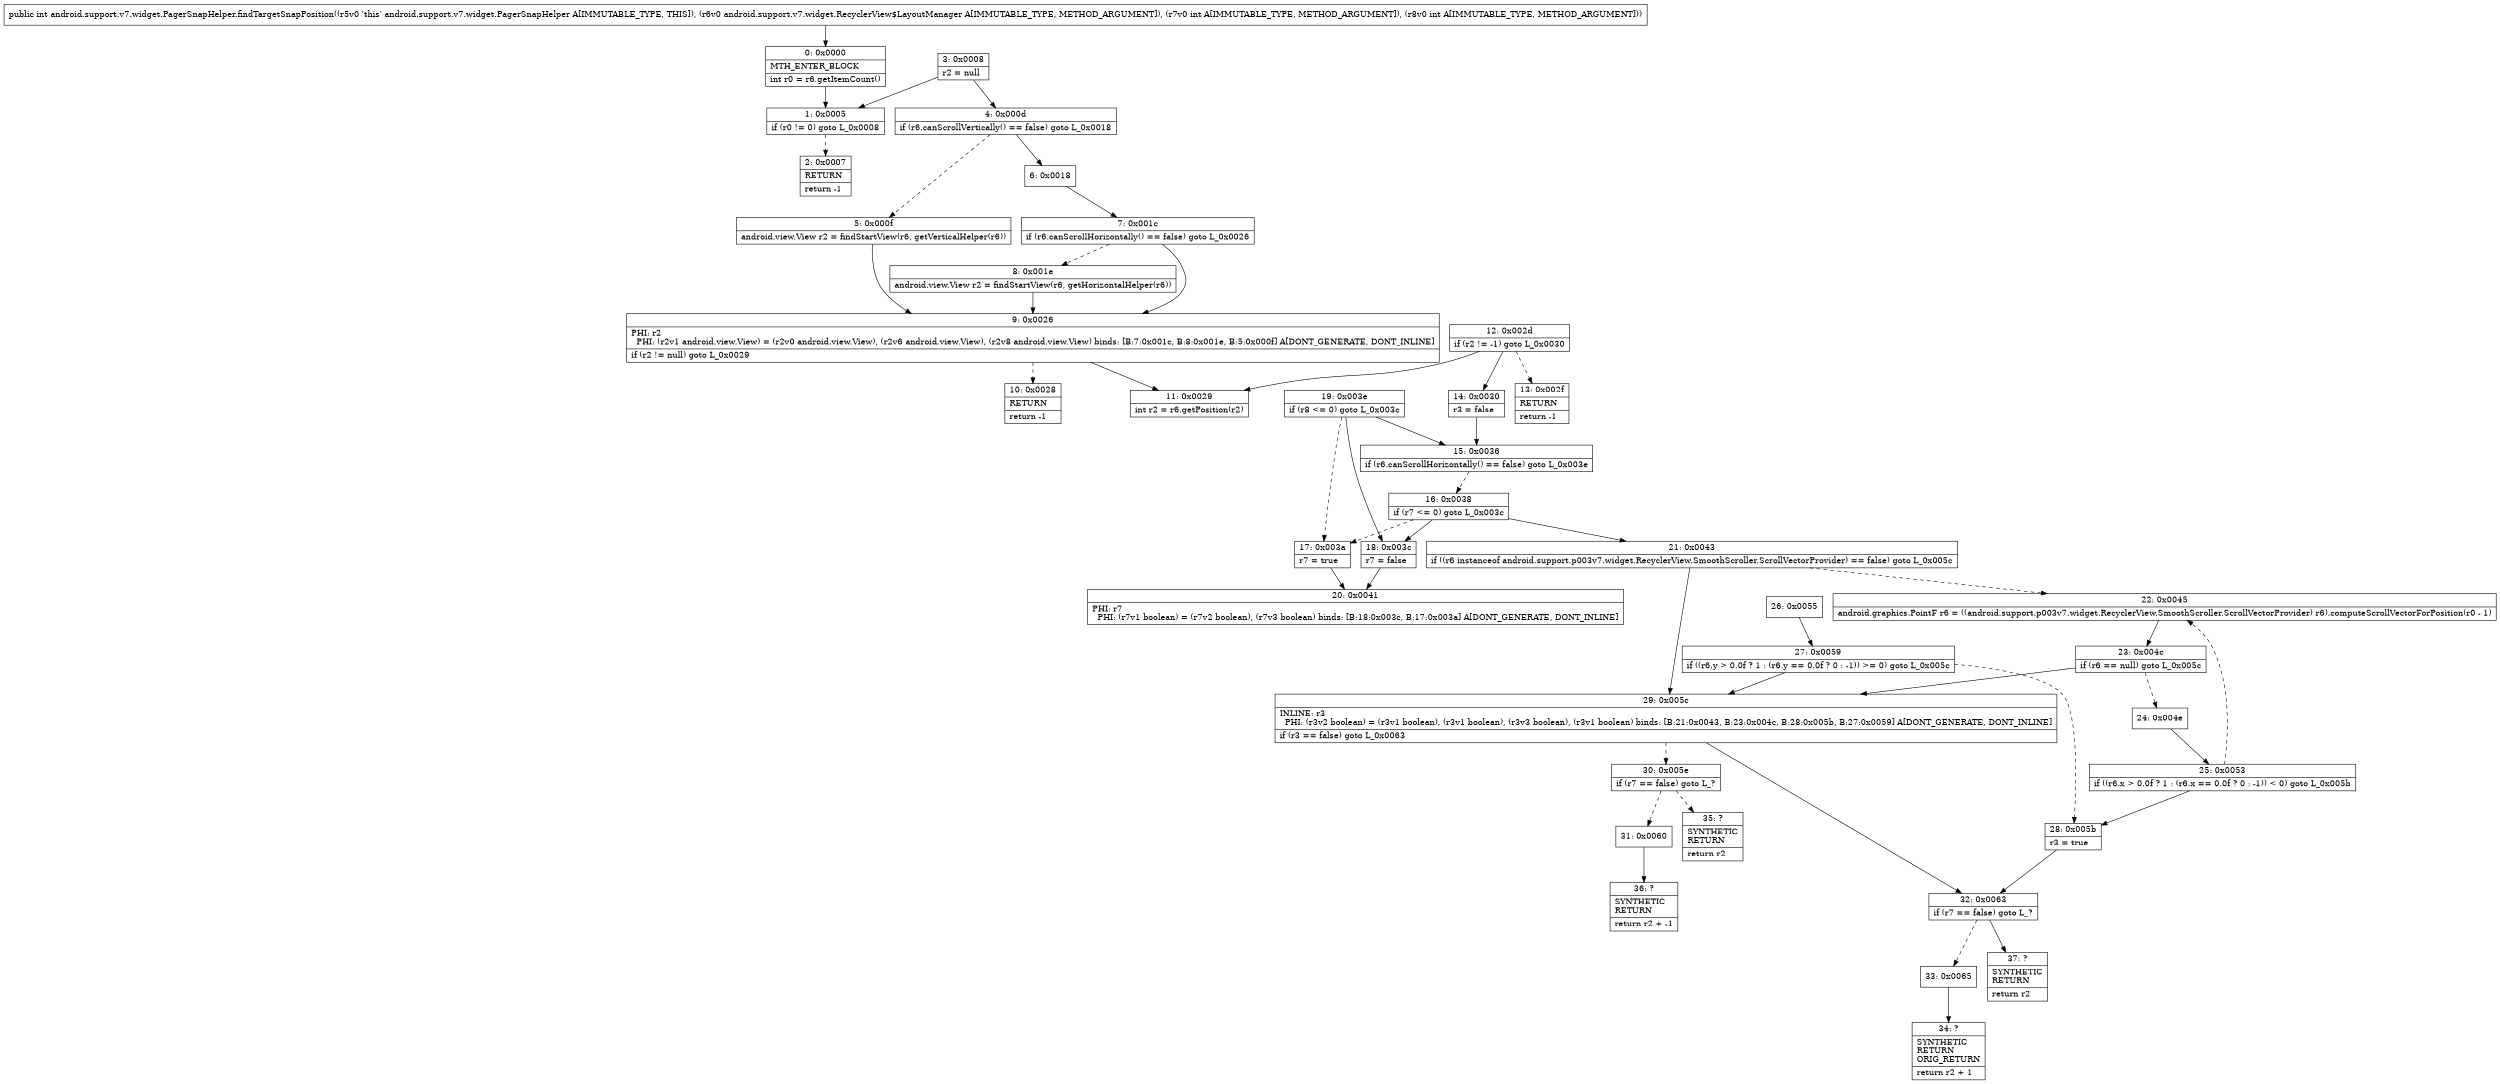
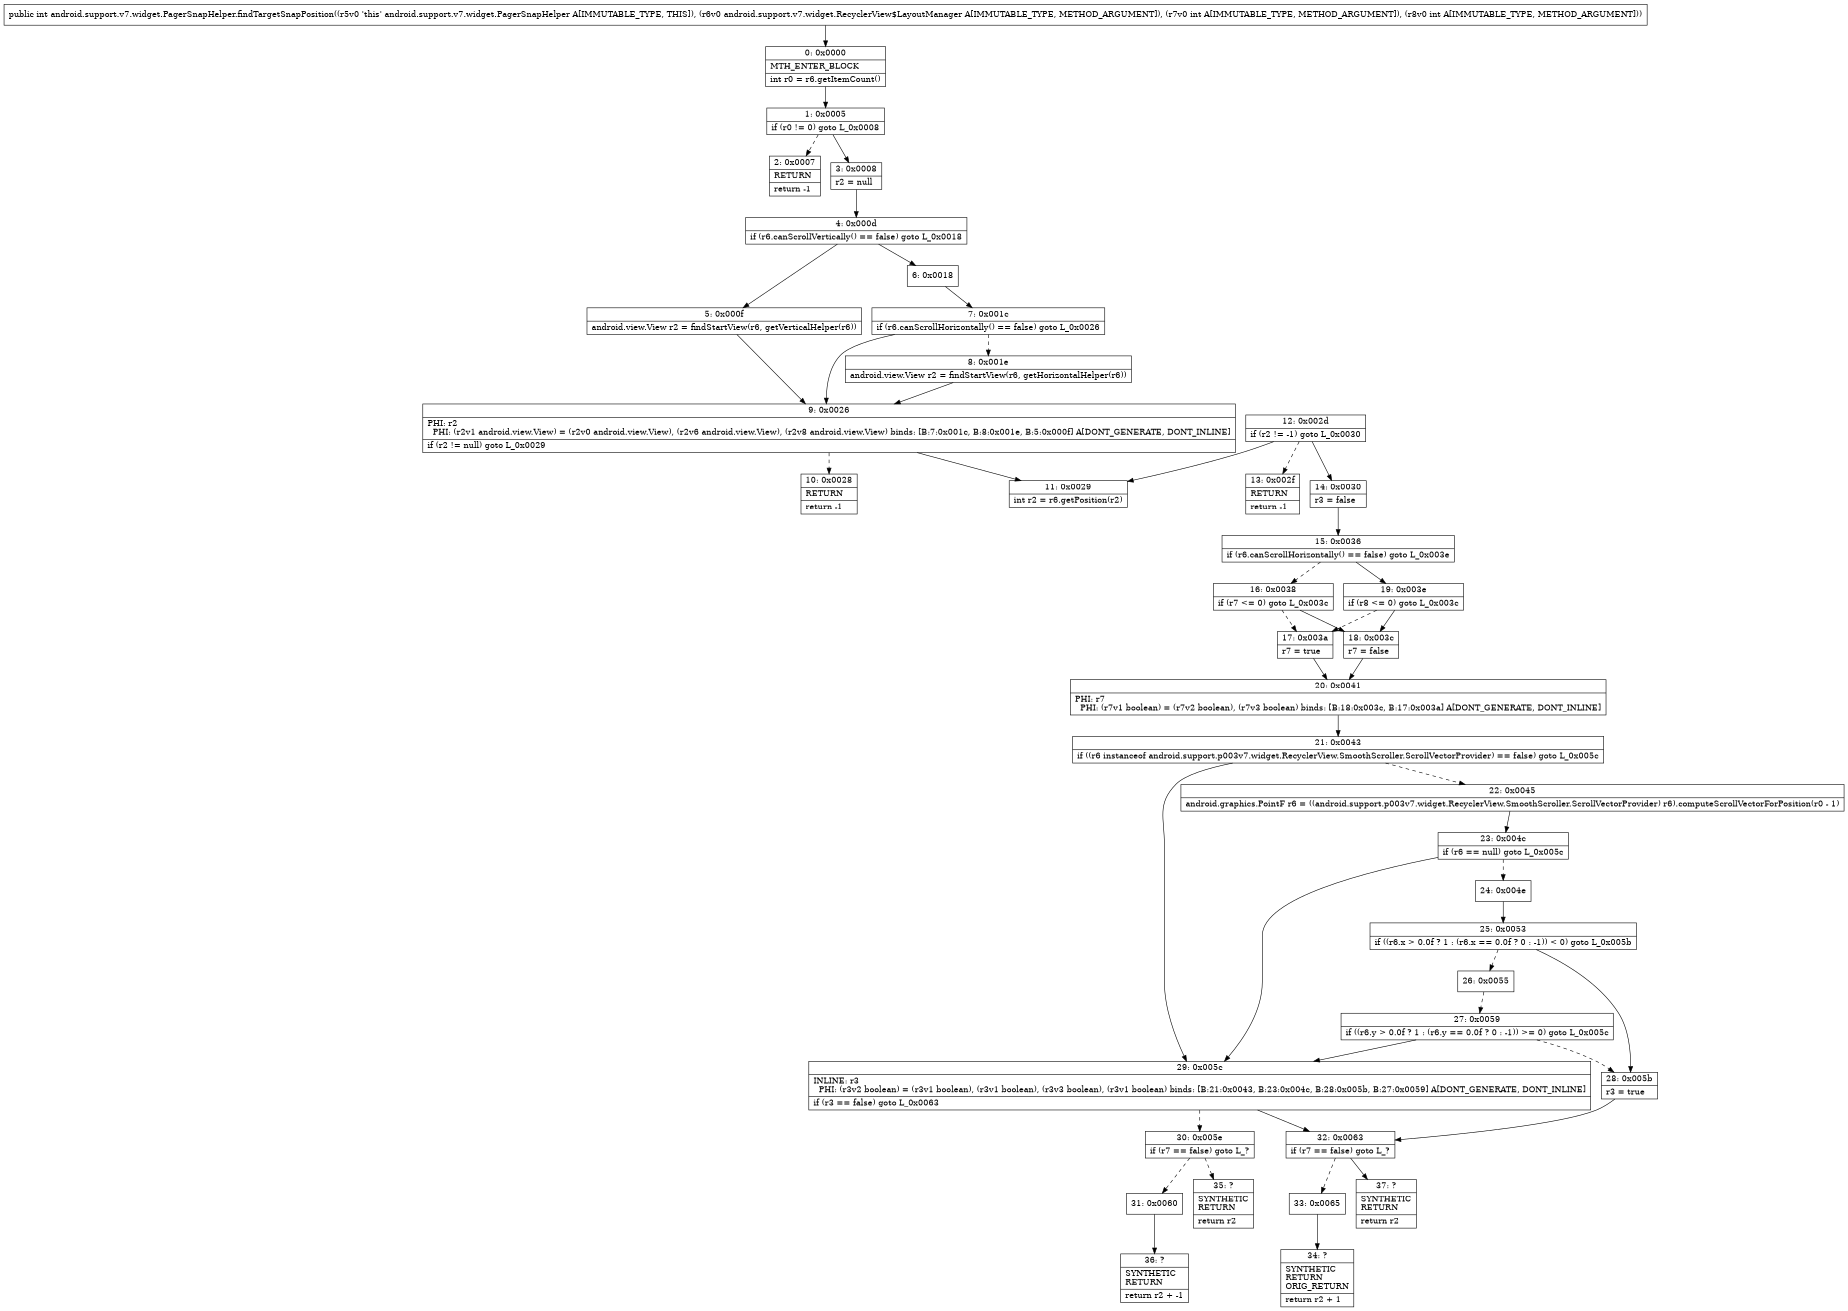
edge "3: 0x0008" -> "1: 0x0005": reversed
edge "4: 0x000d" -> "5: 0x000f": style dashed -> solid
edge "19: 0x003e" -> "15: 0x0036": reversed
edge "16: 0x0038" -> "21: 0x0043": now "20: 0x0041" -> "21: 0x0043"
edge "26: 0x0055" -> "27: 0x0059": style solid -> dashed
edge "25: 0x0053" -> "22: 0x0045": now "25: 0x0053" -> "26: 0x0055"
